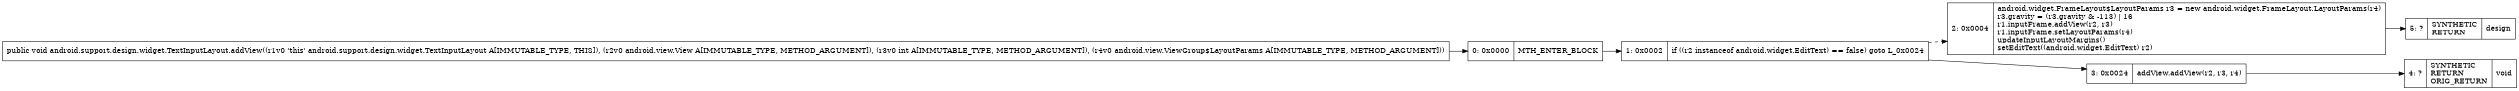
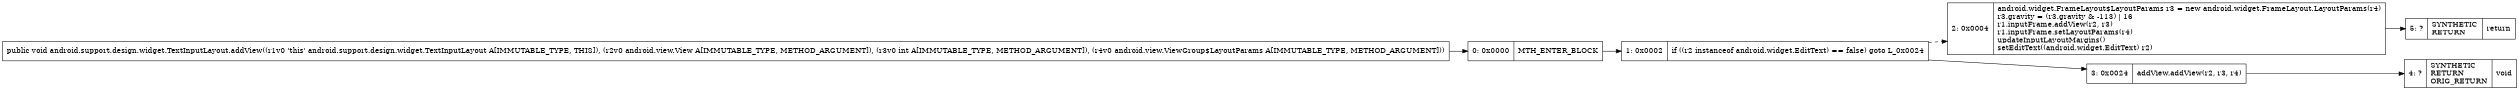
node "5: ?": text "design" -> "return"
